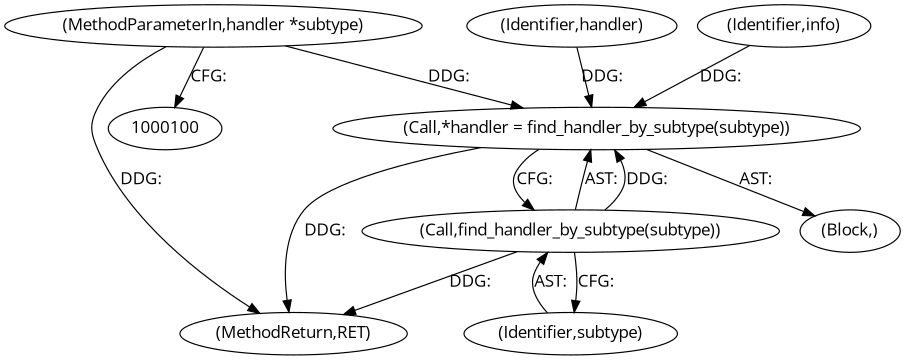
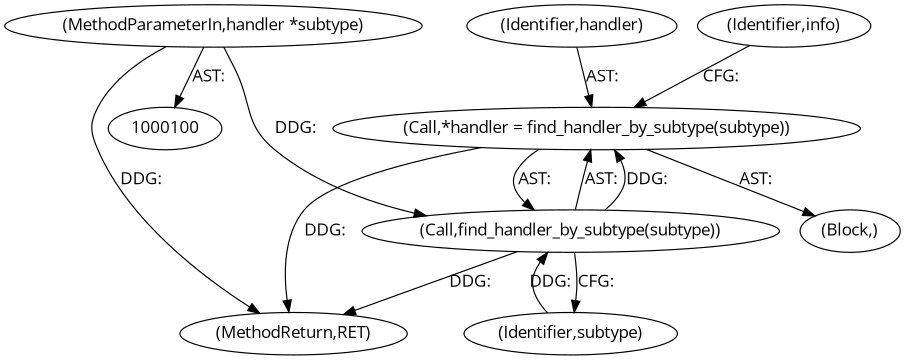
edge "(MethodParameterIn,handler *subtype)" -> "(Call,*handler = find_handler_by_subtype(subtype))": now "(MethodParameterIn,handler *subtype)" -> "(Call,find_handler_by_subtype(subtype))"
edge "(MethodParameterIn,handler *subtype)" -> "1000100": label "CFG: " -> "AST: "
edge "(Identifier,handler)" -> "(Call,*handler = find_handler_by_subtype(subtype))": label "DDG: " -> "AST: "
edge "(Identifier,info)" -> "(Call,*handler = find_handler_by_subtype(subtype))": label "DDG: " -> "CFG: "
edge "(Call,*handler = find_handler_by_subtype(subtype))" -> "(Call,find_handler_by_subtype(subtype))": label "CFG: " -> "AST: "
edge "(Identifier,subtype)" -> "(Call,find_handler_by_subtype(subtype))": label "AST: " -> "DDG: "
